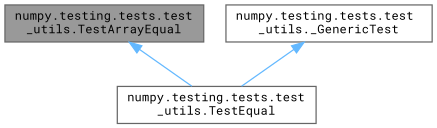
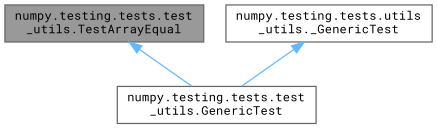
node "numpy.testing.tests.test _utils._GenericTest": label "numpy.testing.tests.test _utils._GenericTest" -> "numpy.testing.tests.utils _utils._GenericTest"
node "numpy.testing.tests.test _utils.TestEqual": label "numpy.testing.tests.test _utils.TestEqual" -> "numpy.testing.tests.test _utils.GenericTest"
